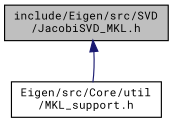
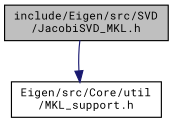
edge "Eigen/src/Core/util /MKL_support.h" -> "include/Eigen/src/SVD /JacobiSVD_MKL.h": reversed
